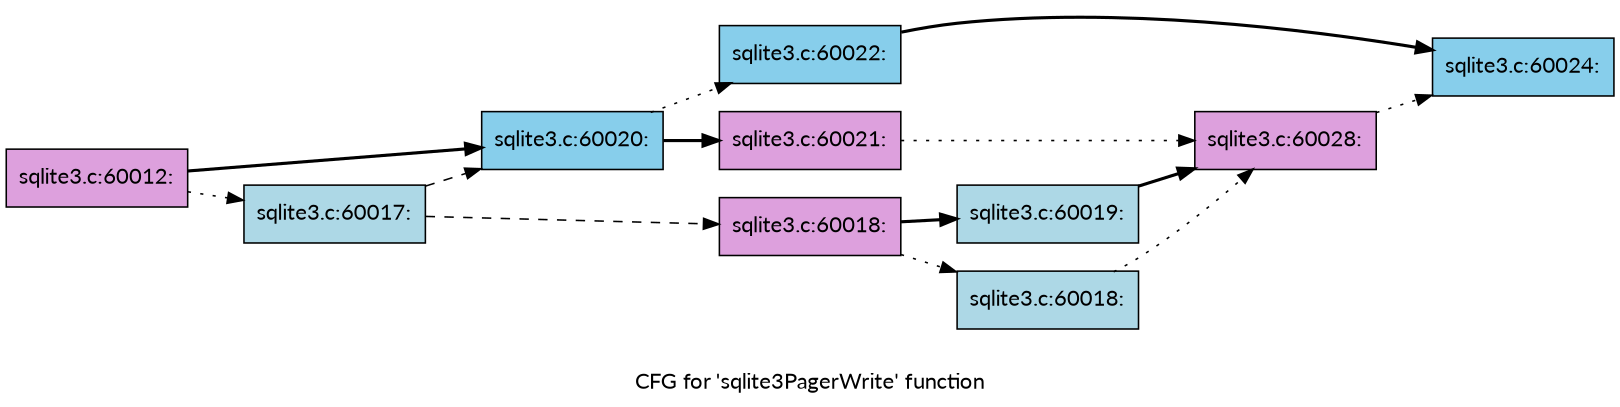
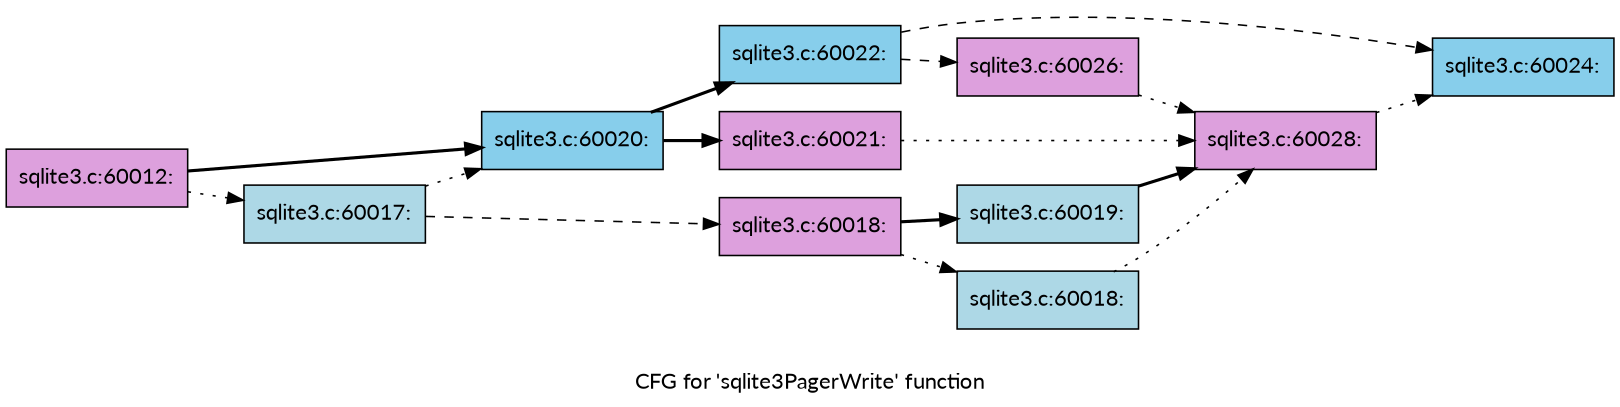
edge "sqlite3.c:60022:" -> "sqlite3.c:60024:": style bold -> dashed
node "sqlite3.c:60026:": added
edge "sqlite3.c:60020:" -> "sqlite3.c:60022:": style dotted -> bold
edge "sqlite3.c:60017:" -> "sqlite3.c:60020:": style dashed -> dotted
